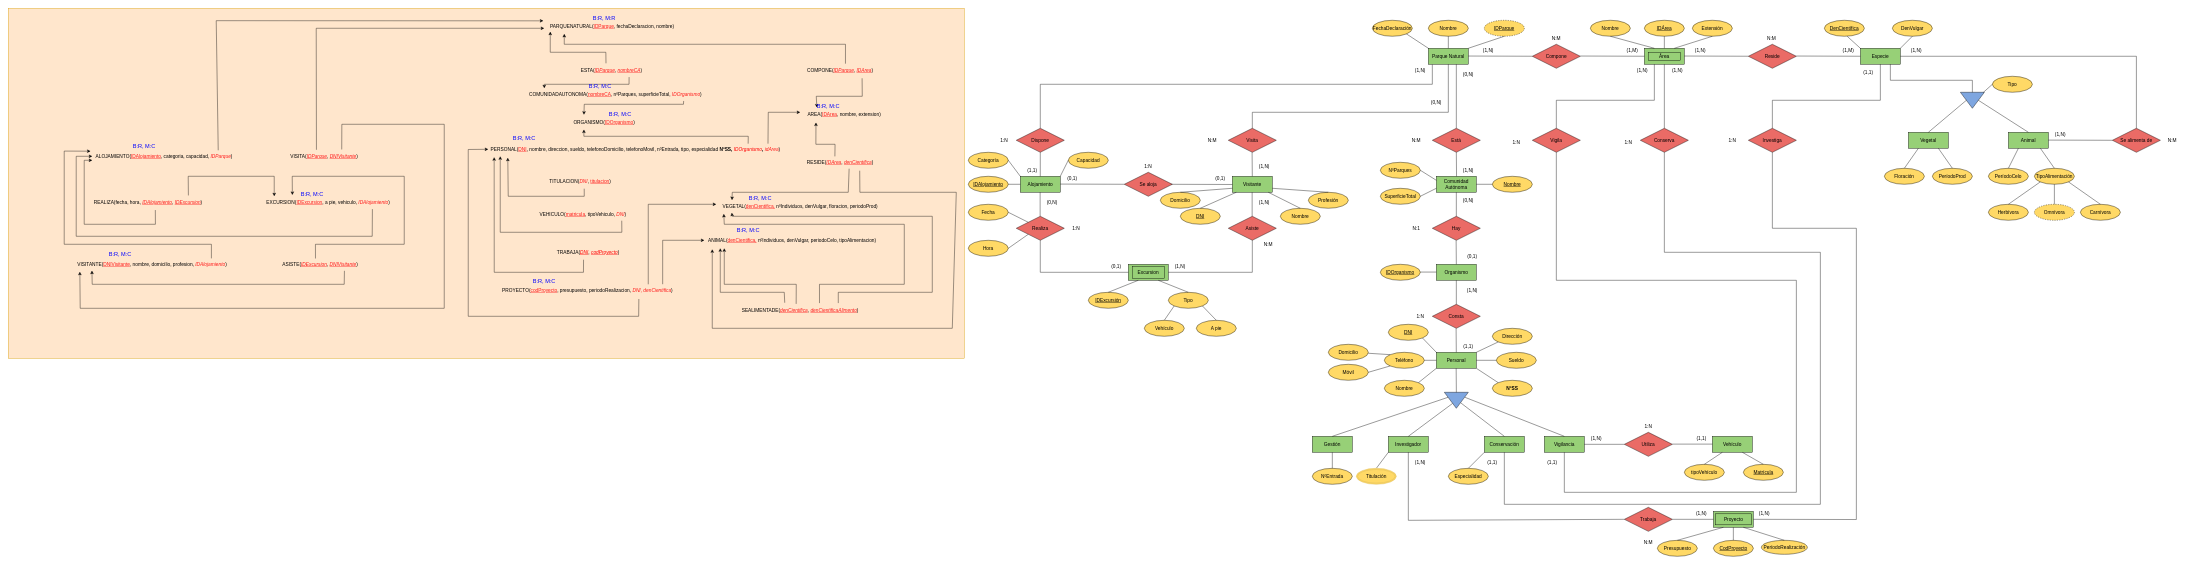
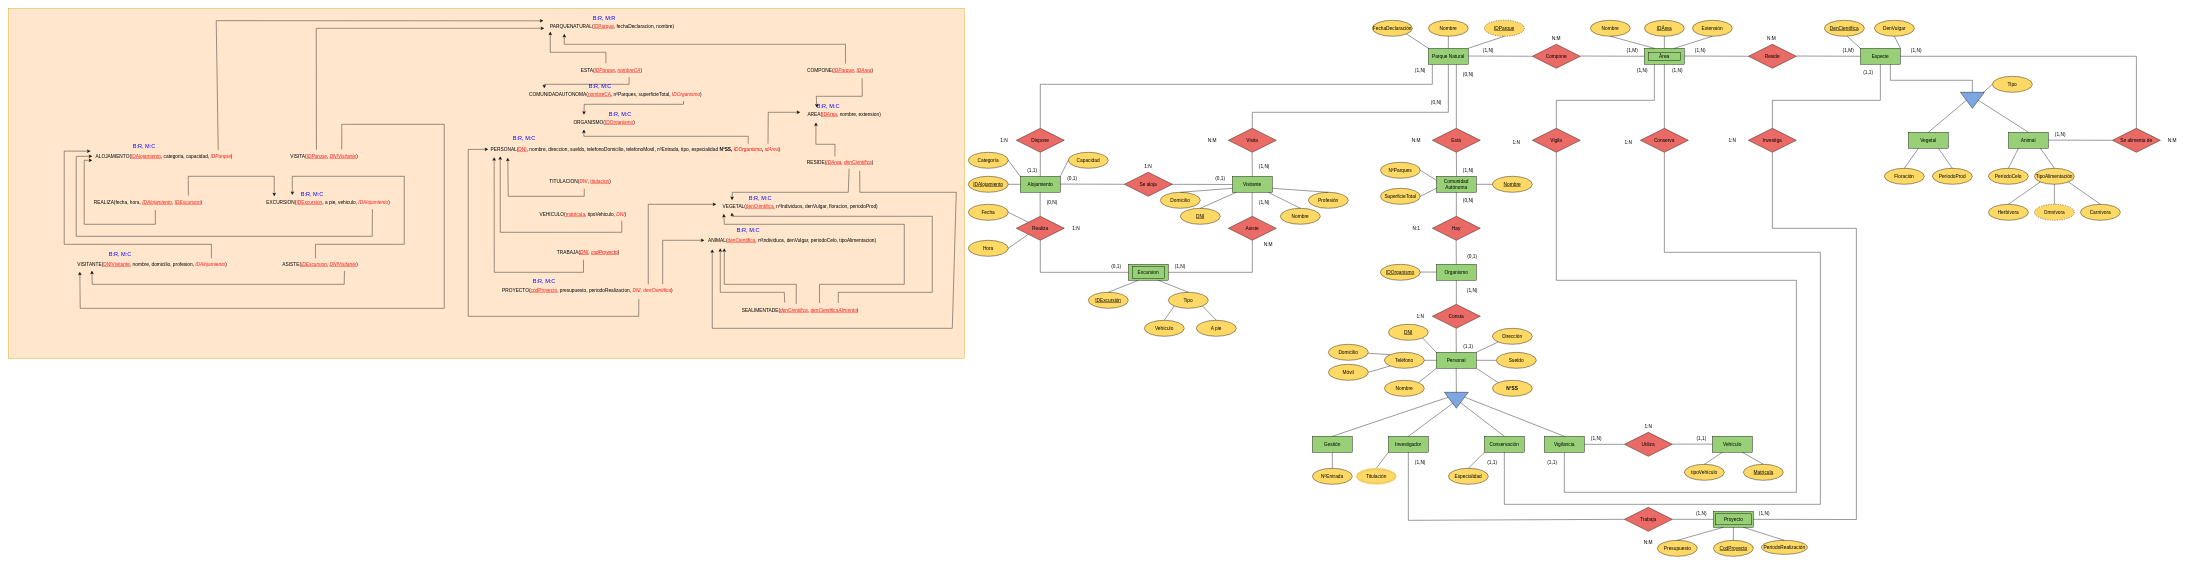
node "DenVulgar": moved (1912, 28) -> (1894, 28)
